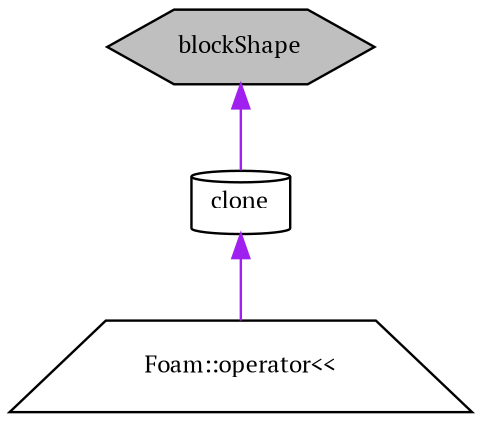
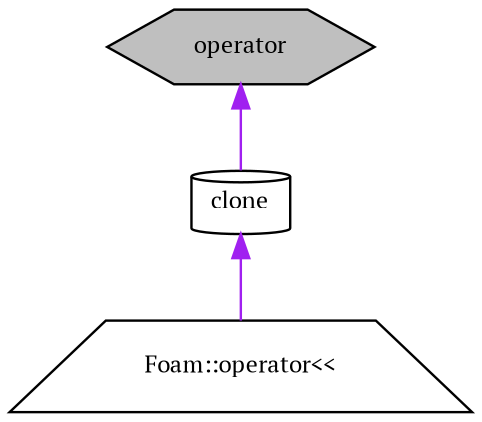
node "blockShape": label "blockShape" -> "operator"
